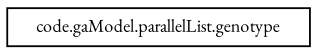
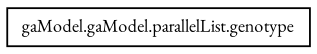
node "code.gaModel.parallelList.genotype": label "code.gaModel.parallelList.genotype" -> "gaModel.gaModel.parallelList.genotype"
